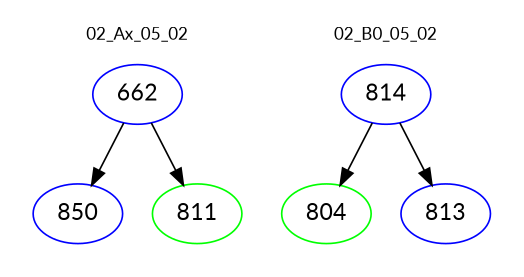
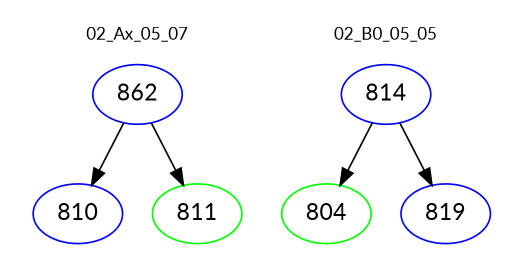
cluster "02_Ax_05_02": label "02_Ax_05_02" -> "02_Ax_05_07"
cluster "02_B0_05_02": label "02_B0_05_02" -> "02_B0_05_05"
node "662": label "662" -> "862"
node "850": label "850" -> "810"
node "813": label "813" -> "819"
